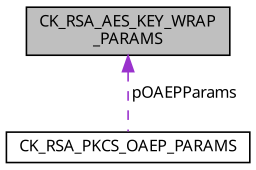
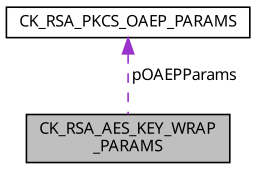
edge "CK_RSA_PKCS_OAEP_PARAMS" -> "CK_RSA_AES_KEY_WRAP _PARAMS": reversed
